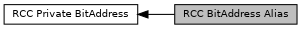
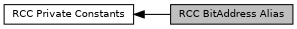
node "RCC Private BitAddress": label "RCC Private BitAddress" -> "RCC Private Constants"
